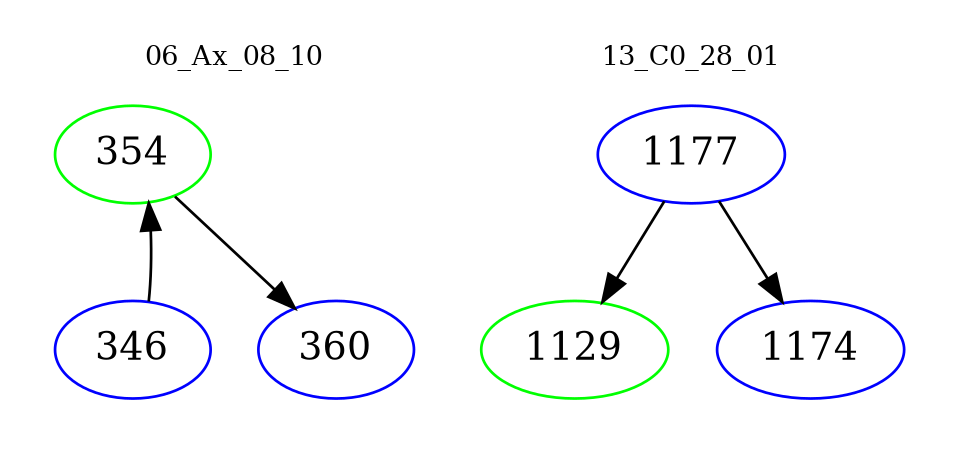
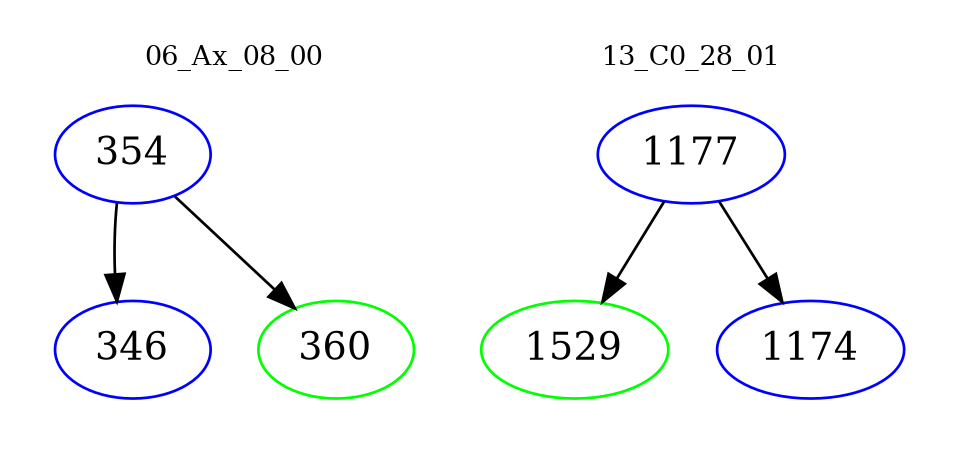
cluster "06_Ax_08_10": label "06_Ax_08_10" -> "06_Ax_08_00"
node "354": color green -> blue
edge "346" -> "354": reversed
node "360": color blue -> green
node "1129": label "1129" -> "1529"
